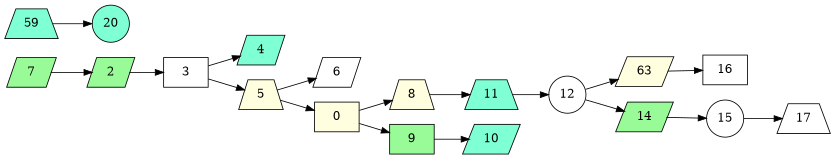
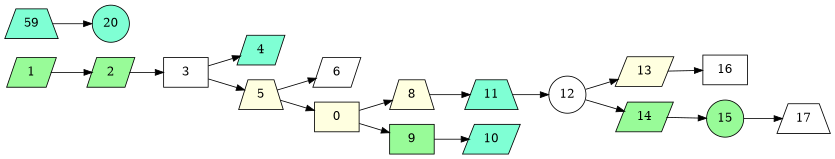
node "7": label "7" -> "1"
node "63": label "63" -> "13"
node "15": fillcolor white -> palegreen
